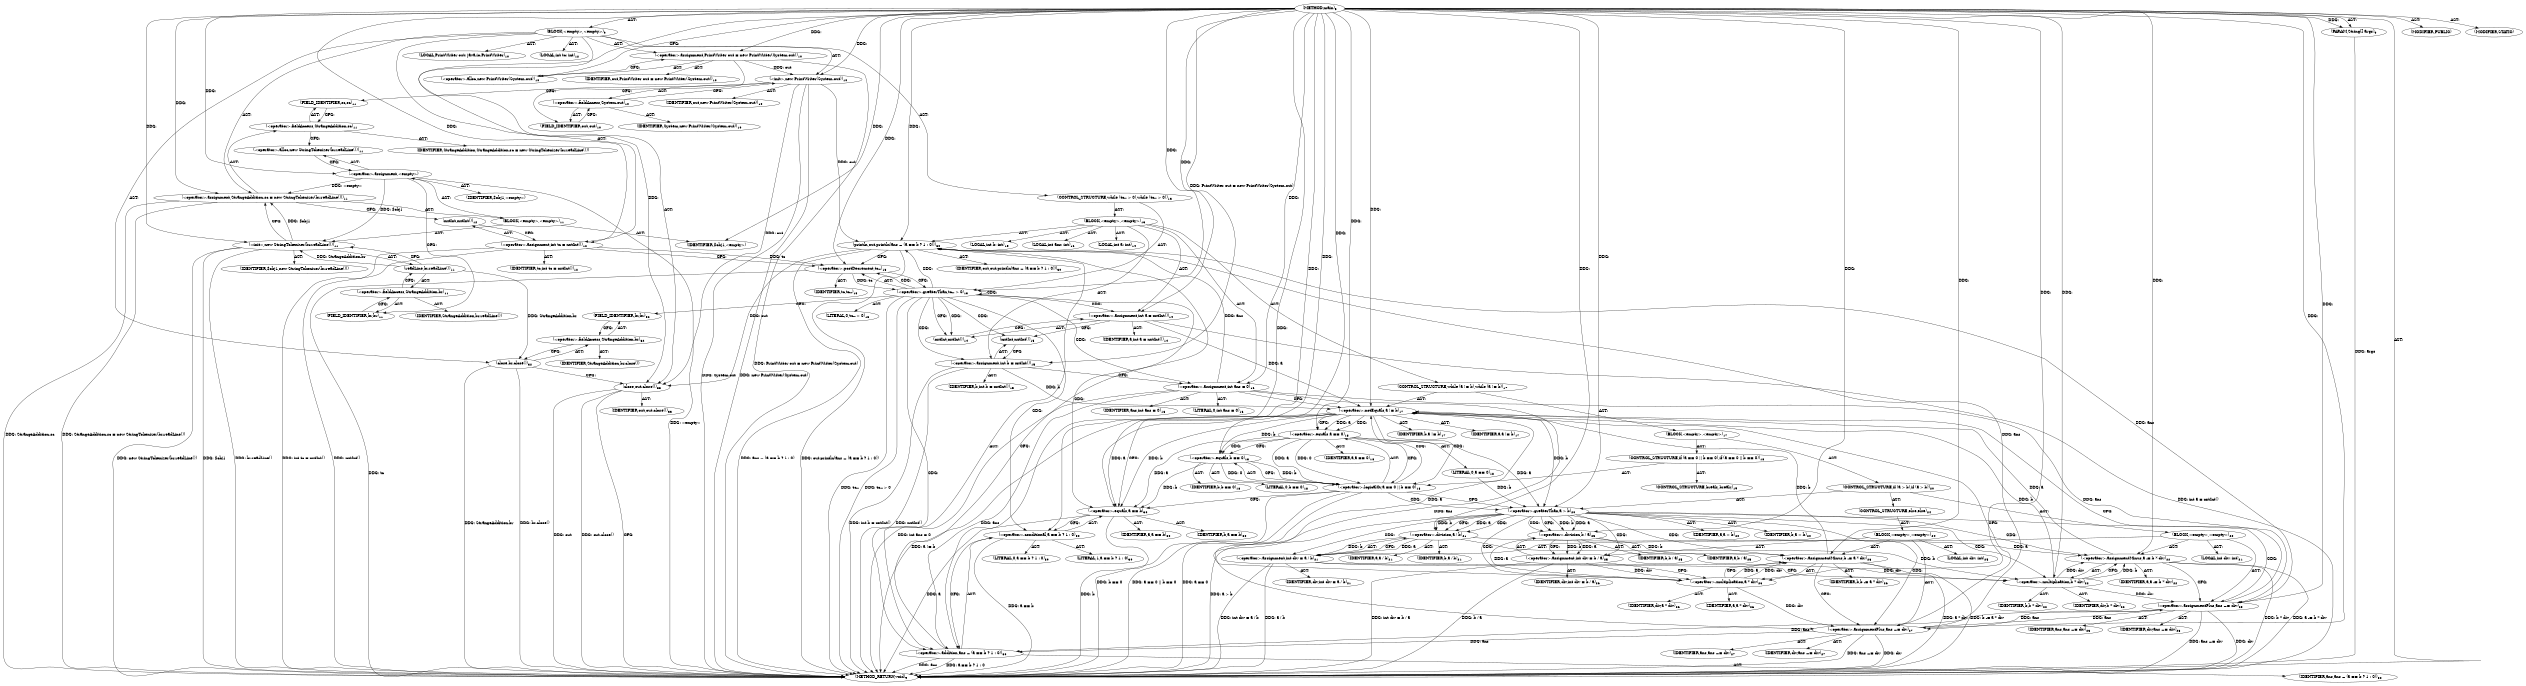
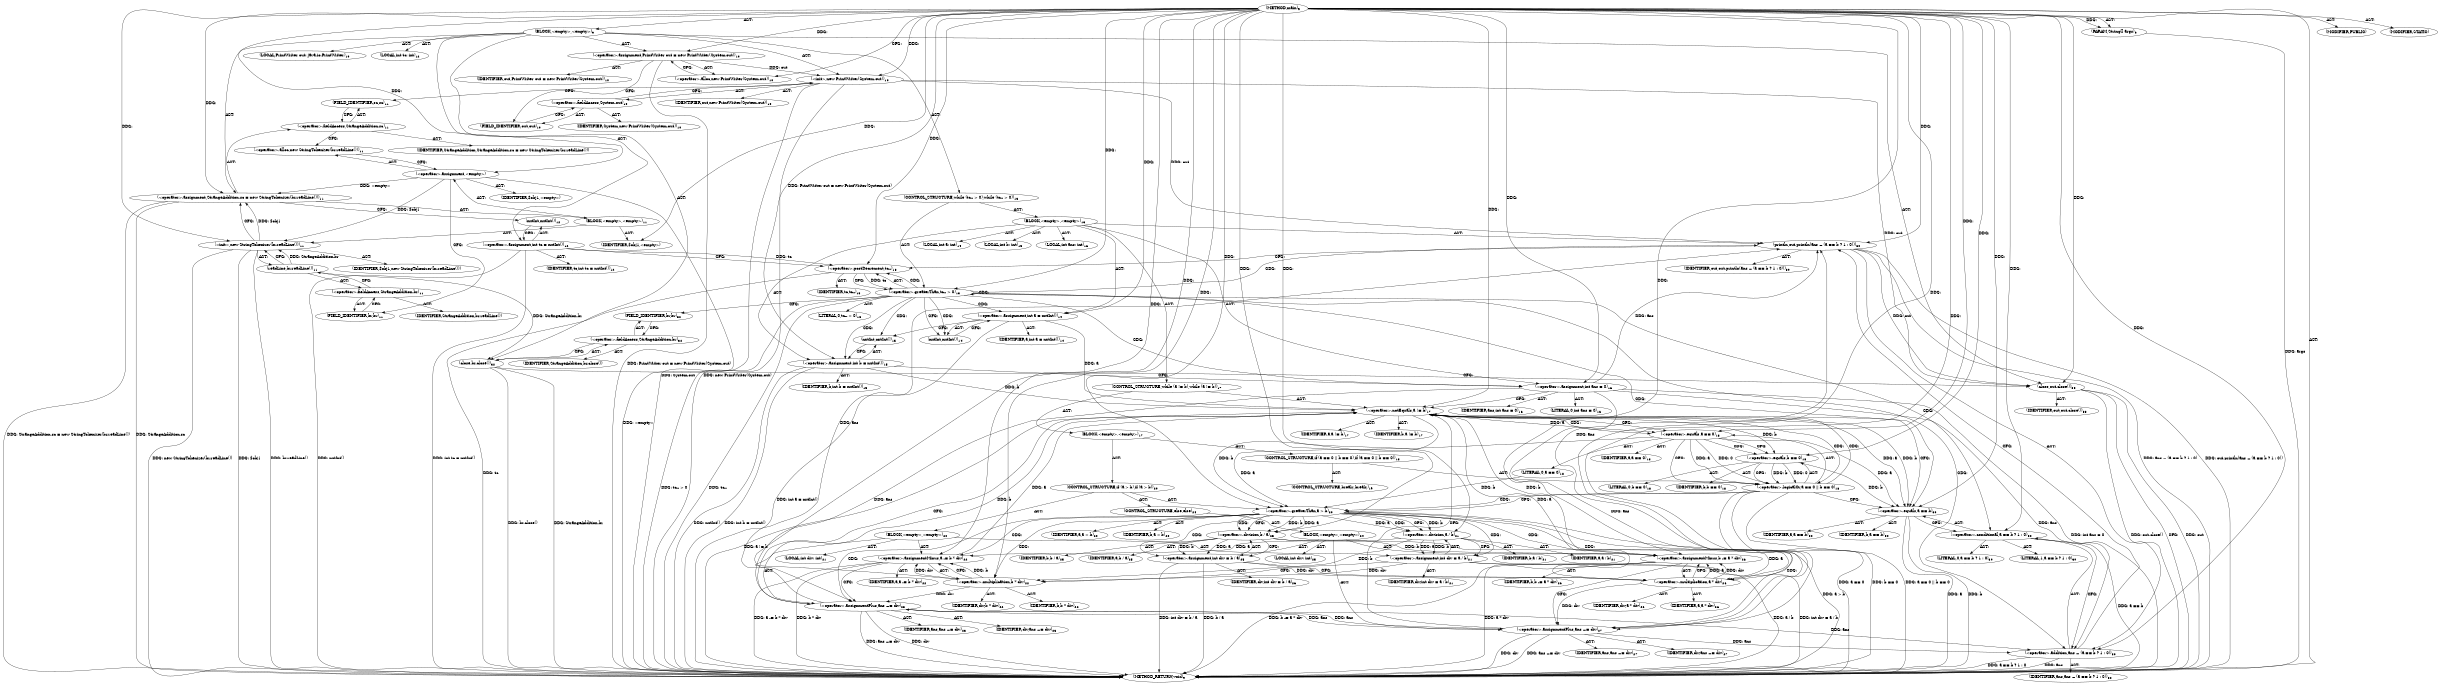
edge "(METHOD,main)" -> "(<operator>.assignment,int tc = nxtInt())": removed, label "DDG:"
